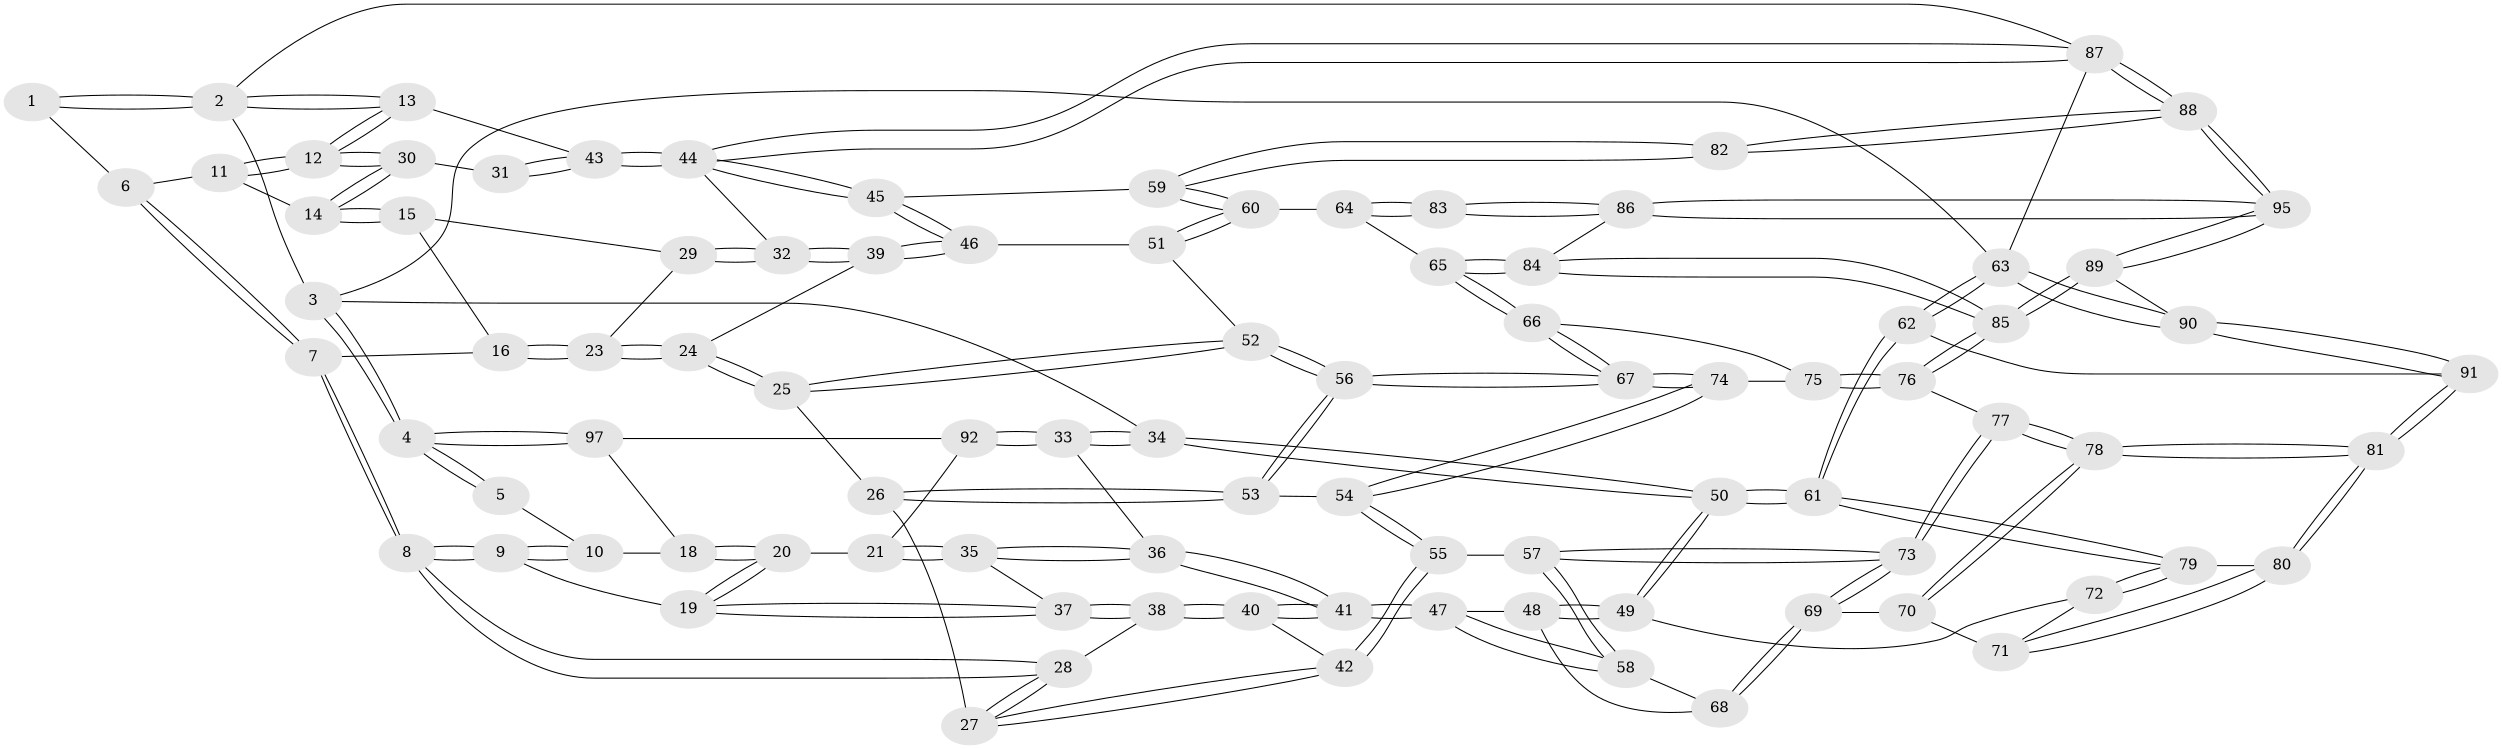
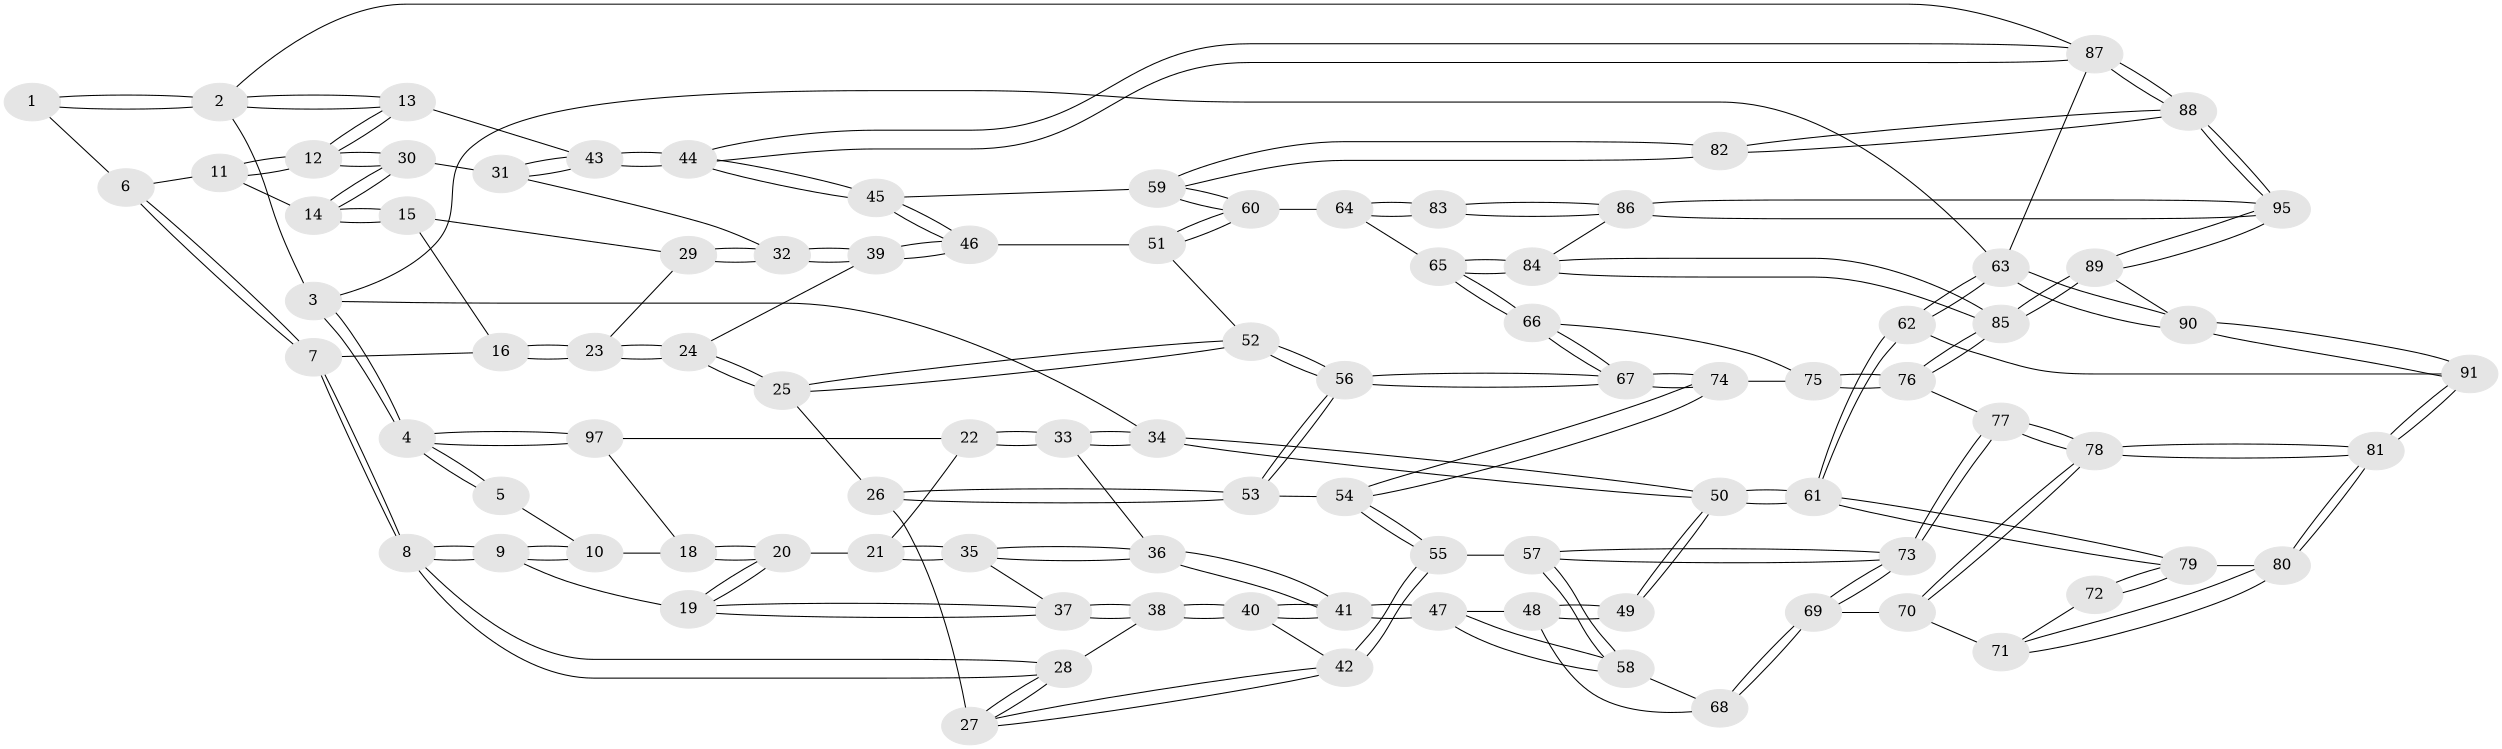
edge "44" -- "32": now "31" -- "32"
node "92": label "92" -> "22"
edge "72" -- "49": removed
